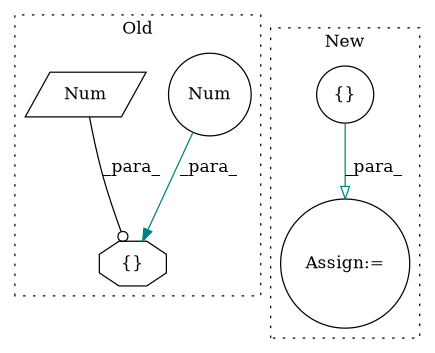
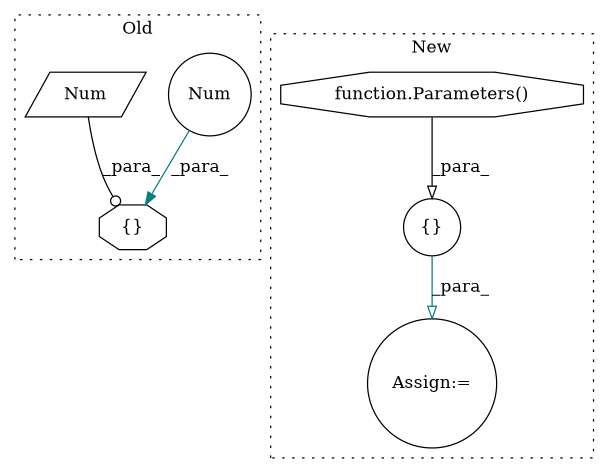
node "function.Parameters()": added
